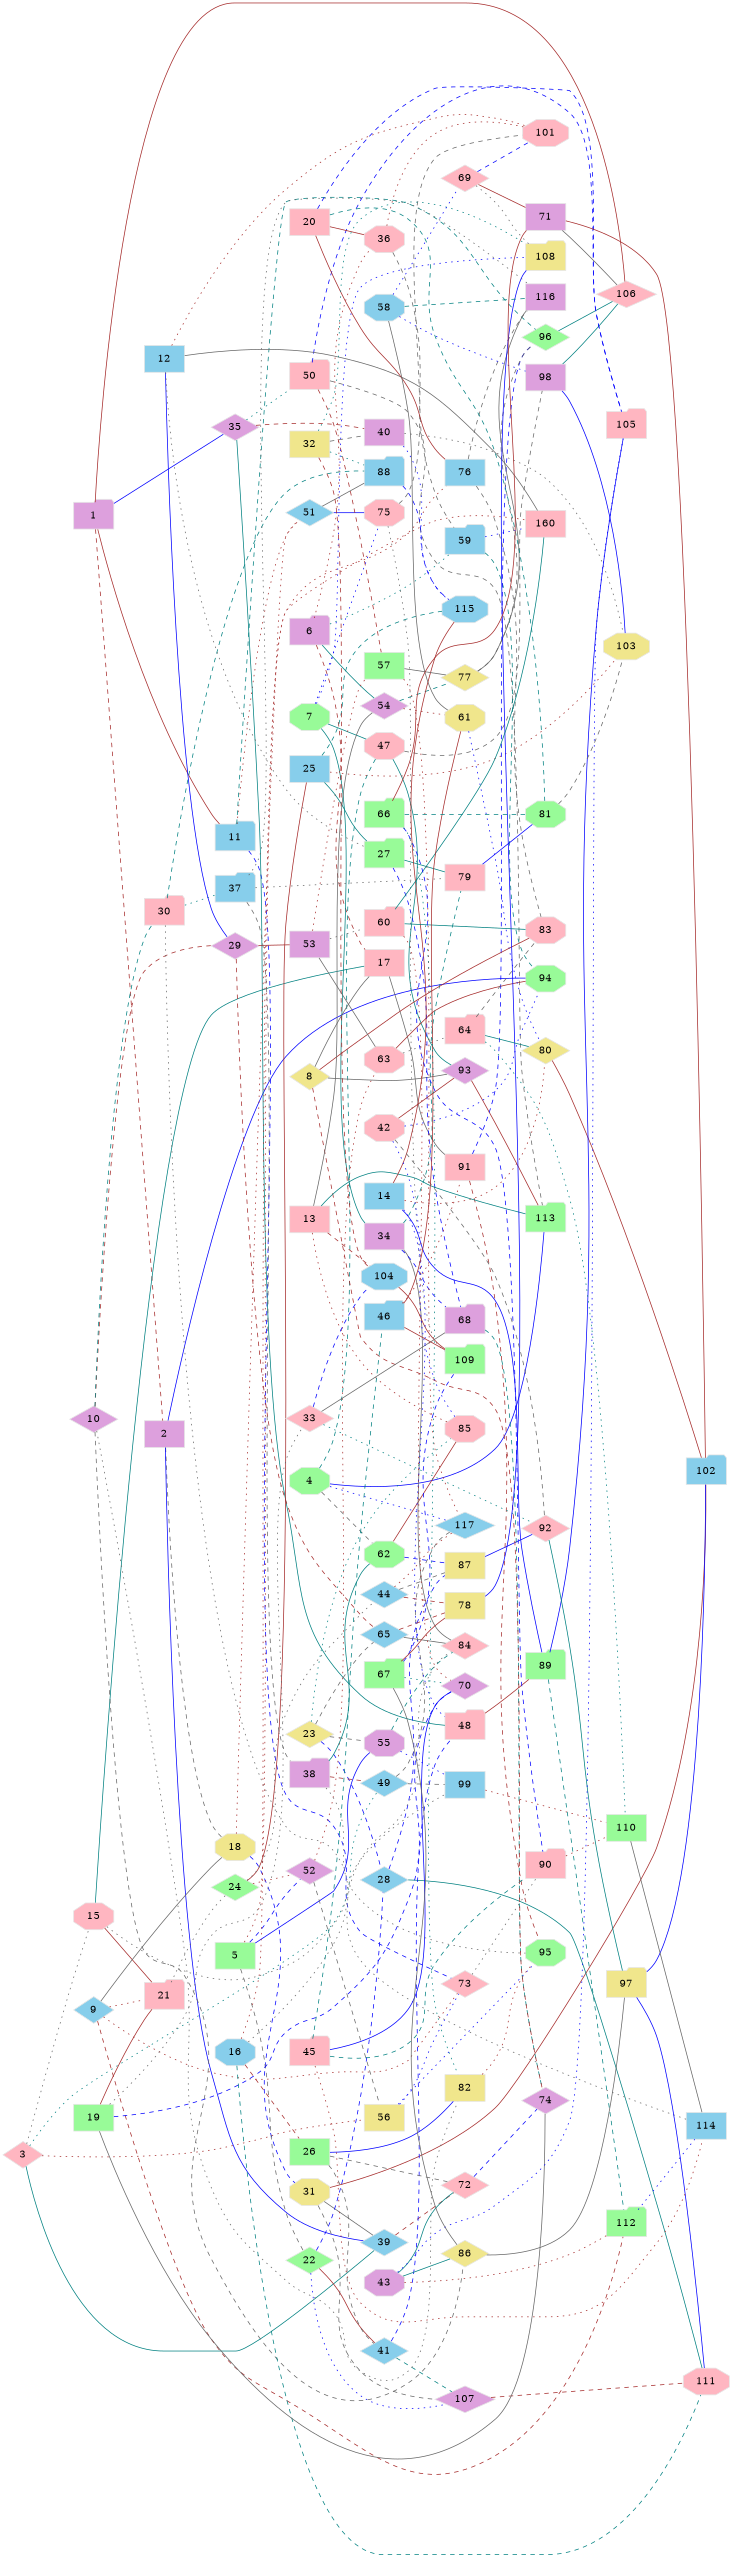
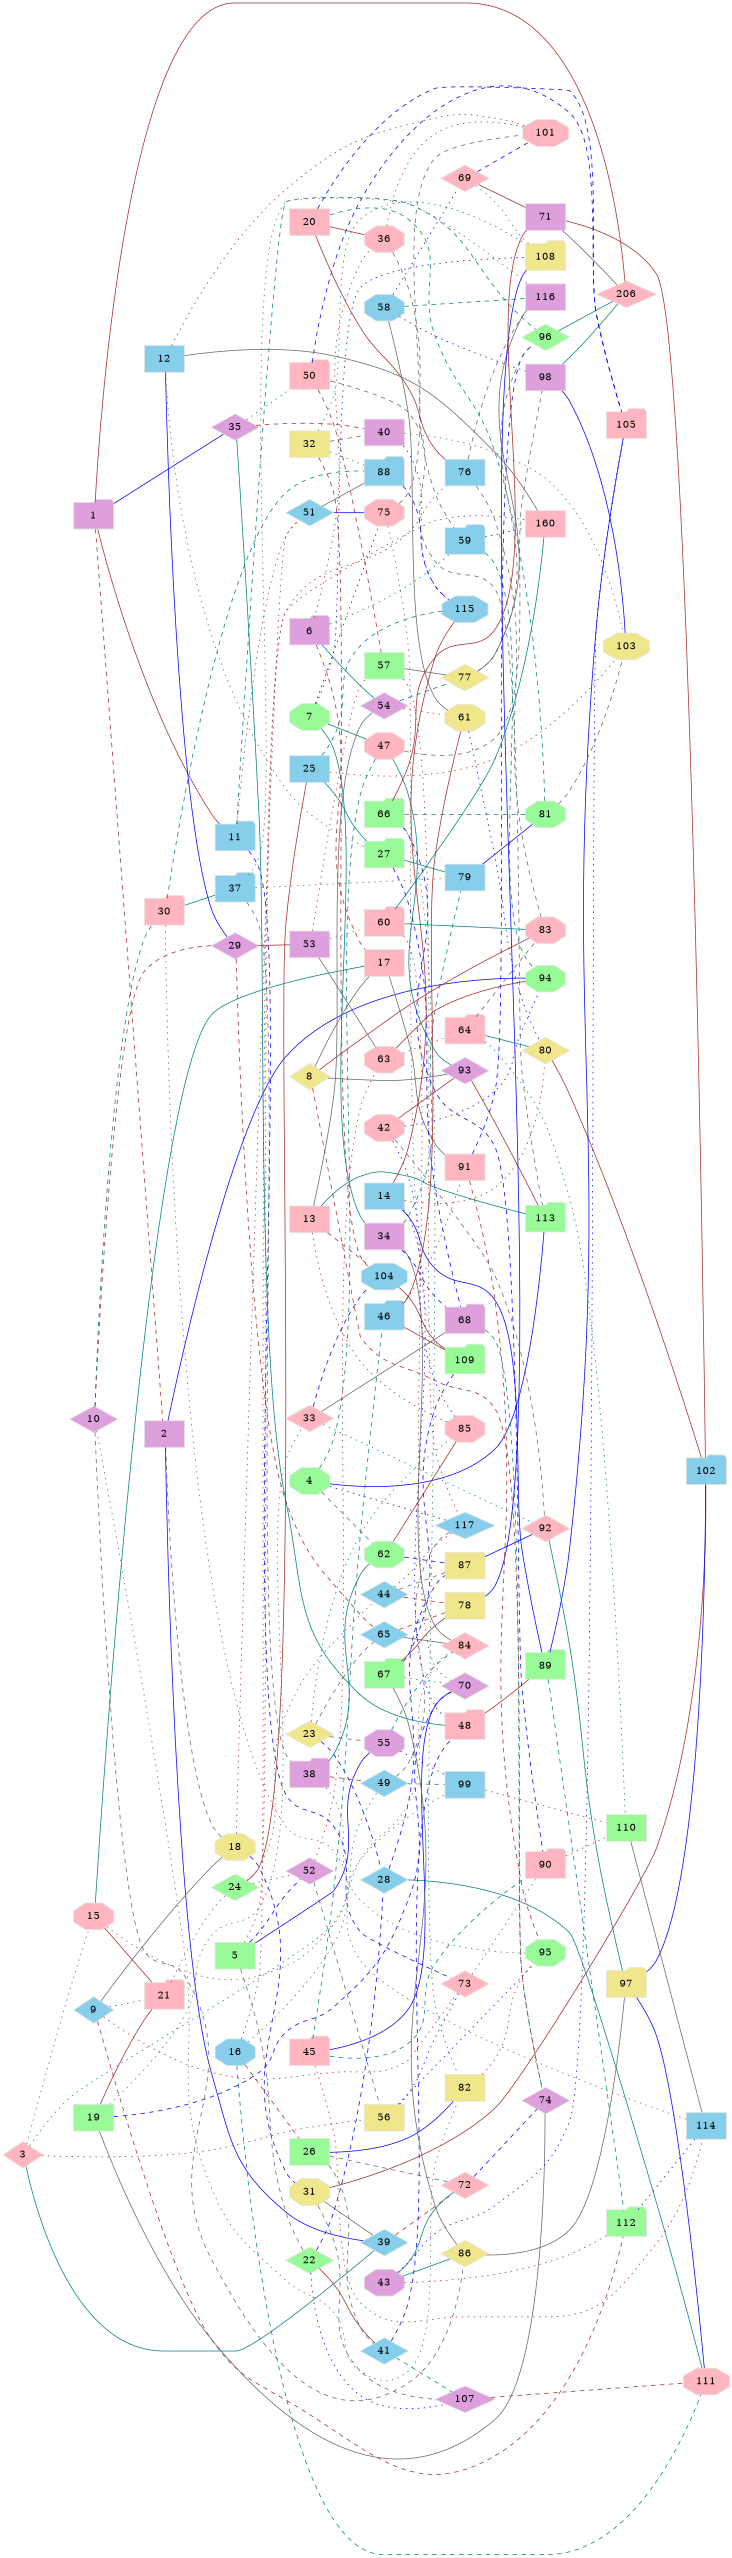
node "106": label "106" -> "206"
node "79": fillcolor lightpink -> skyblue
edge "37" -- "30": style dotted -> solid
